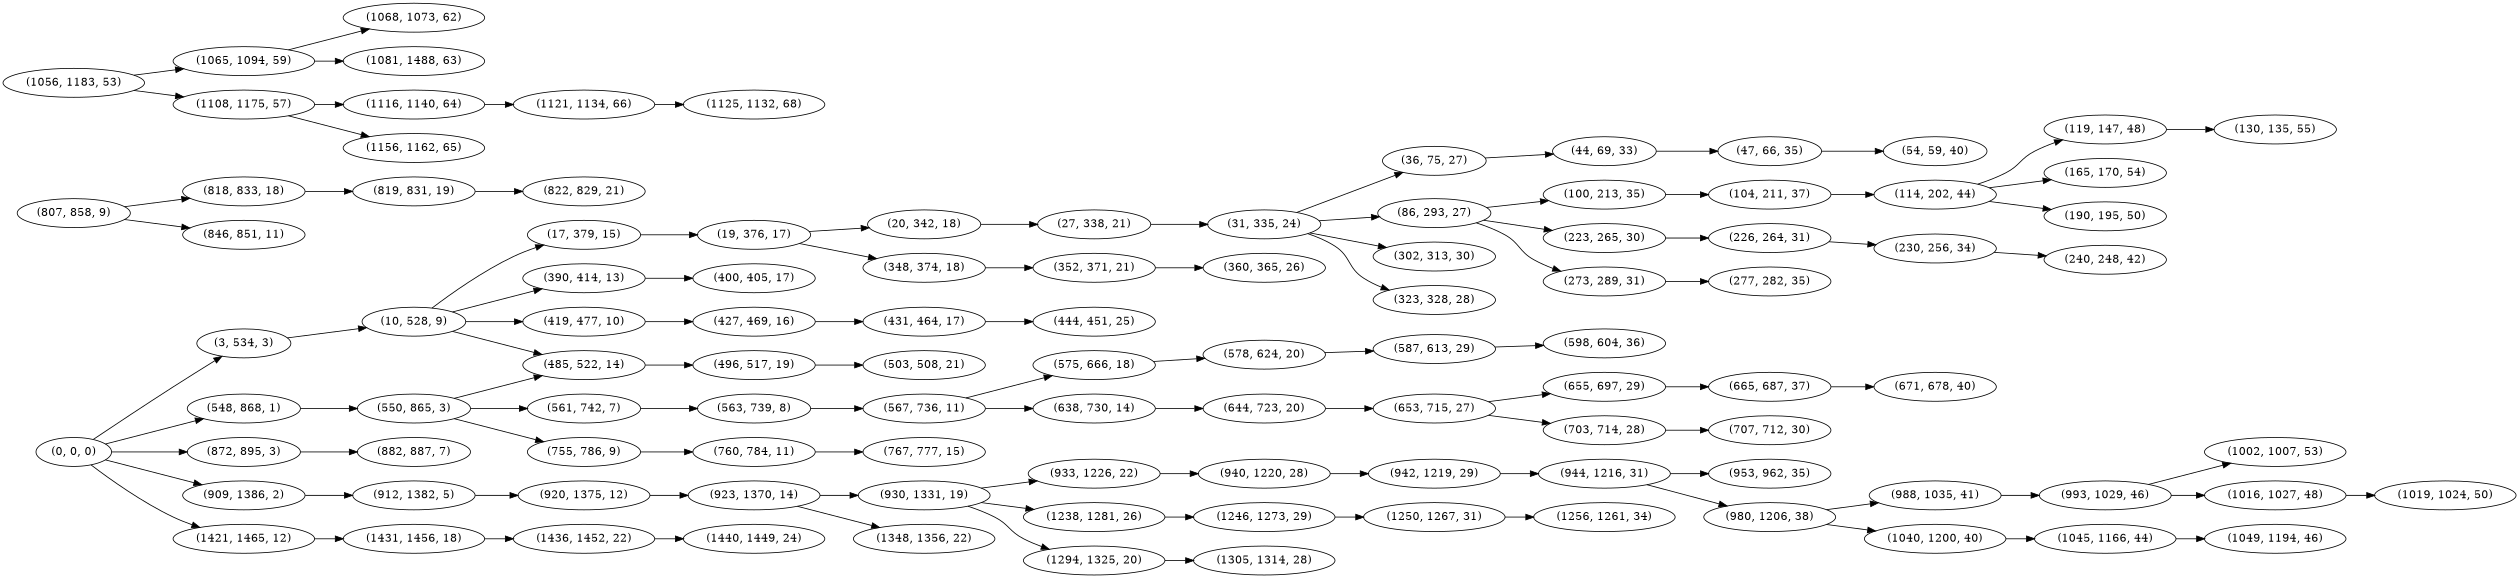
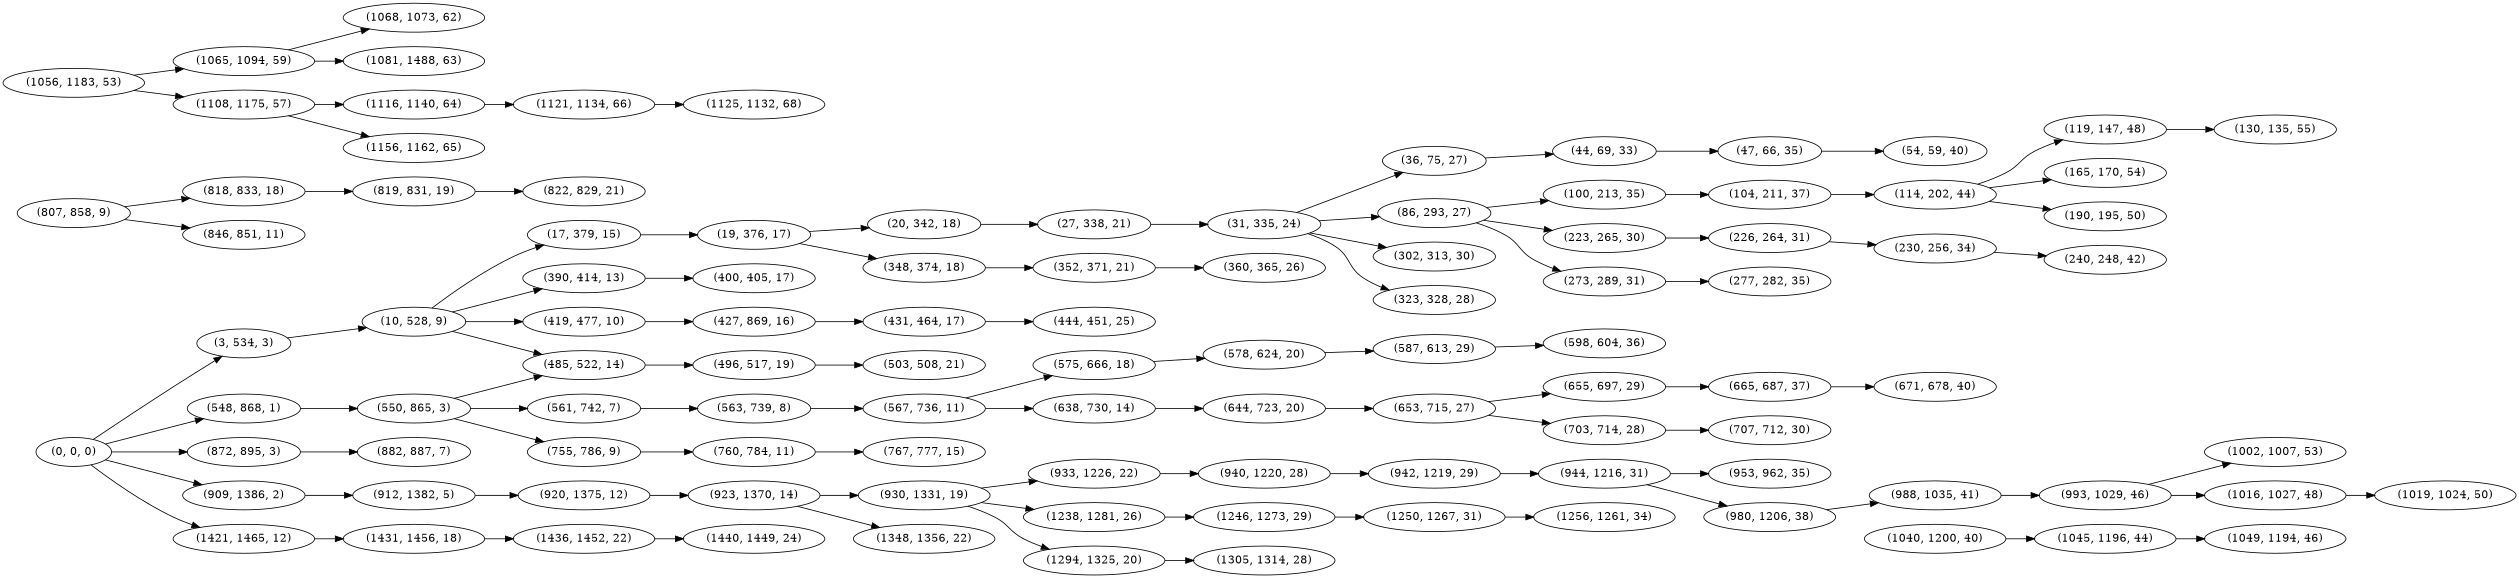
node "(427, 469, 16)": label "(427, 469, 16)" -> "(427, 869, 16)"
edge "(980, 1206, 38)" -> "(1040, 1200, 40)": removed
node "(1045, 1166, 44)": label "(1045, 1166, 44)" -> "(1045, 1196, 44)"
